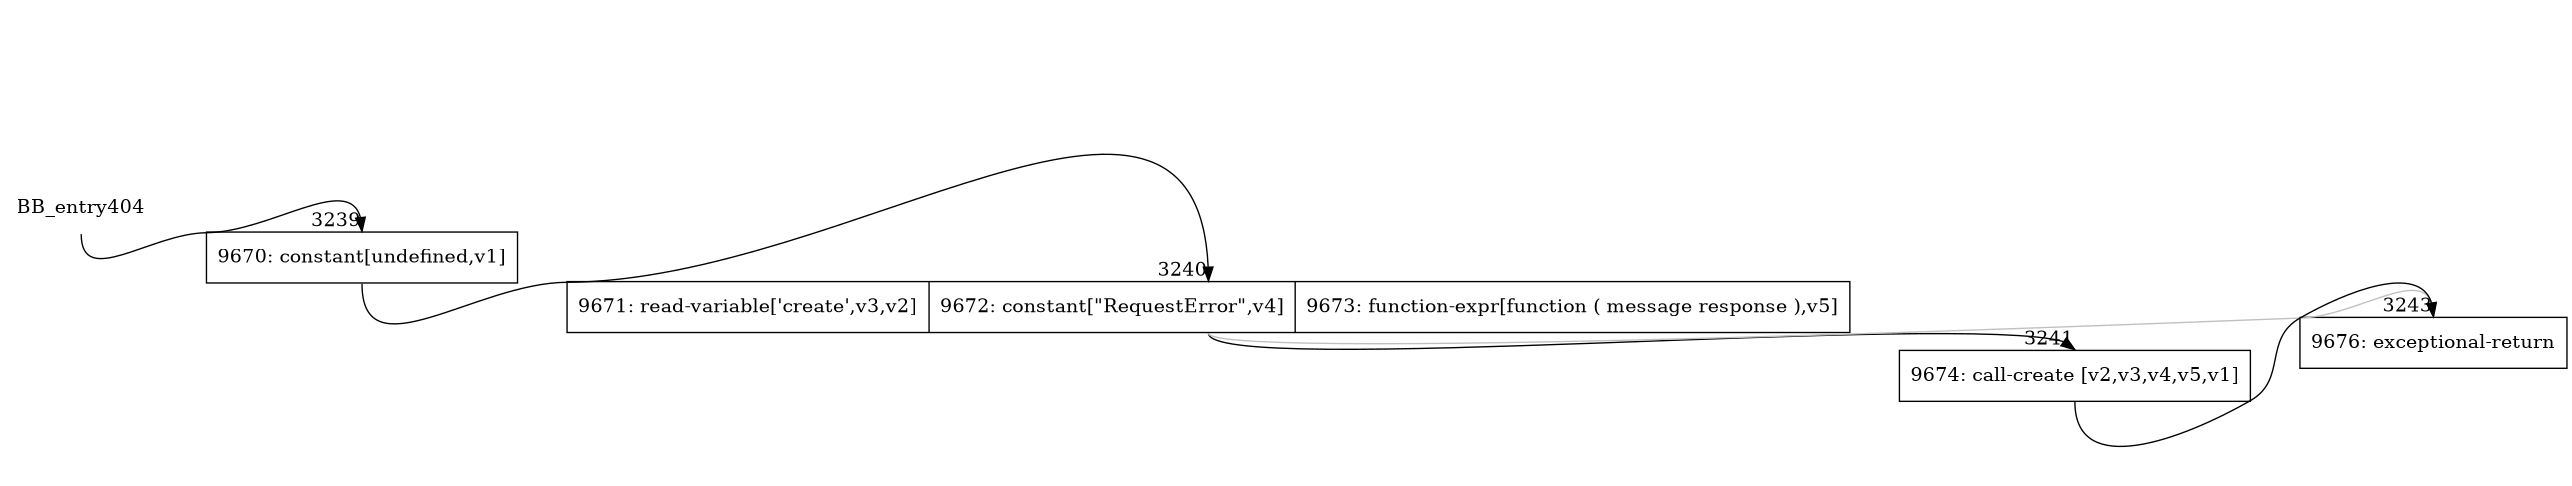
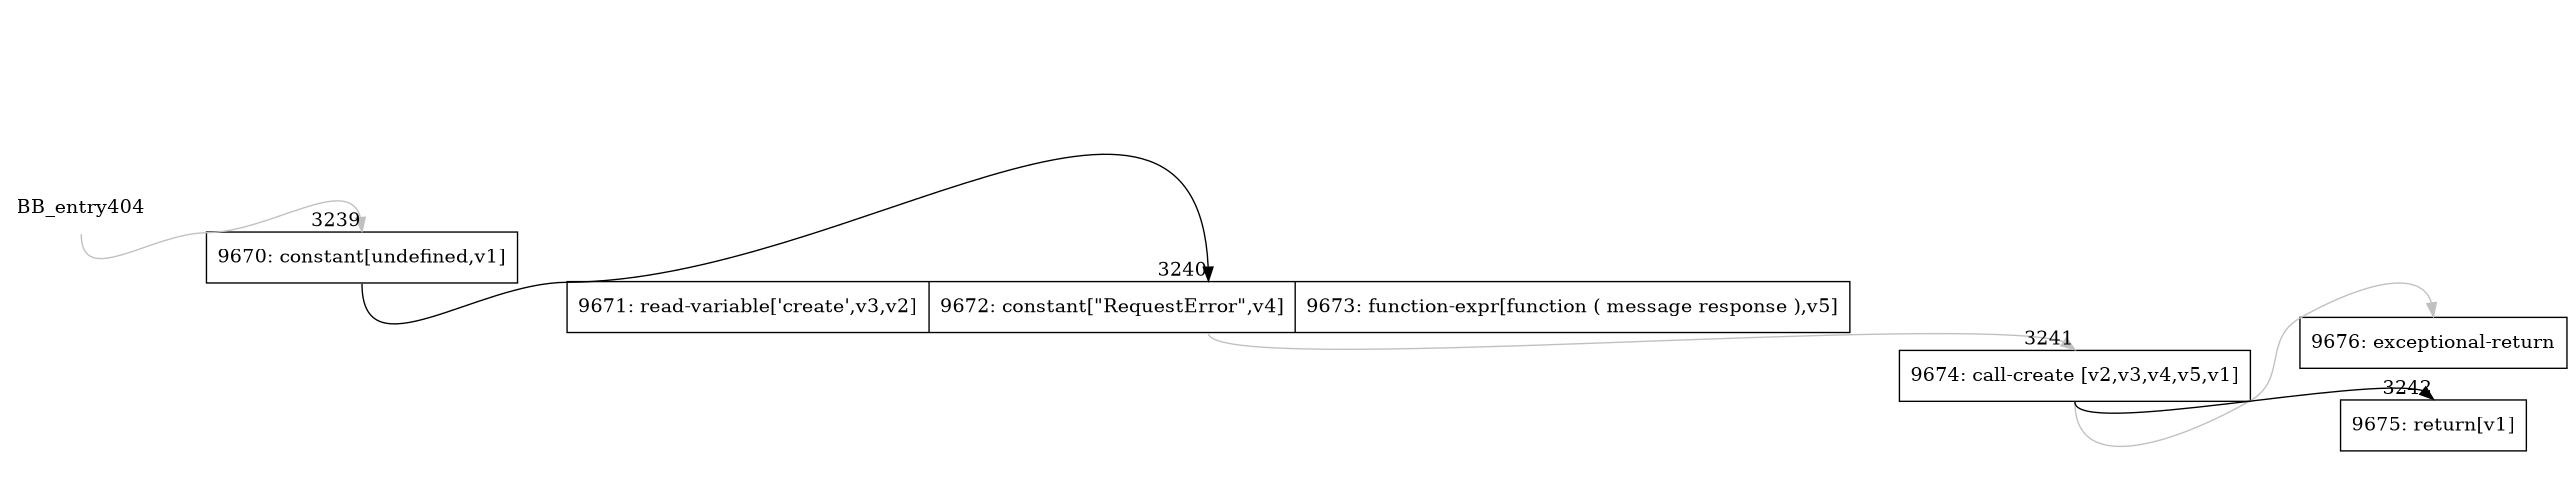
edge "BB_entry404" -> "9670: constant[undefined,v1]": color black -> gray
edge "9671: read-variable['create',v3,v2]" -> "9676: exceptional-return": removed
edge "9671: read-variable['create',v3,v2]" -> "9674: call-create [v2,v3,v4,v5,v1]": color black -> gray
edge "9674: call-create [v2,v3,v4,v5,v1]" -> "9676: exceptional-return": color black -> gray
node "9675: return[v1]": added
